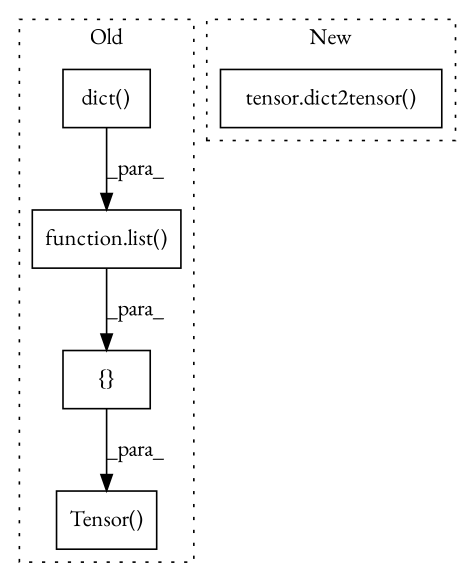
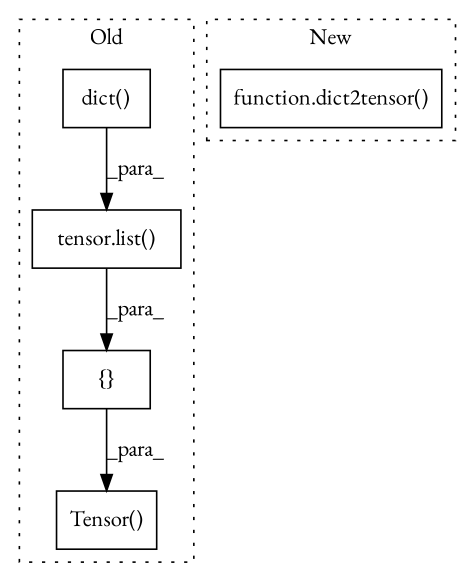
node "tensor.dict2tensor()": label "tensor.dict2tensor()" -> "function.dict2tensor()"
node "function.list()": label "function.list()" -> "tensor.list()"
